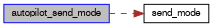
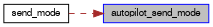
edge "autopilot_send_mode" -> "send_mode": reversed
